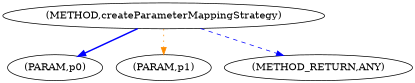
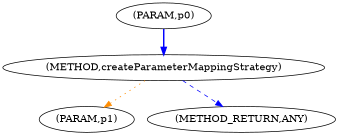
edge "(METHOD,createParameterMappingStrategy)" -> "(PARAM,p0)": reversed
